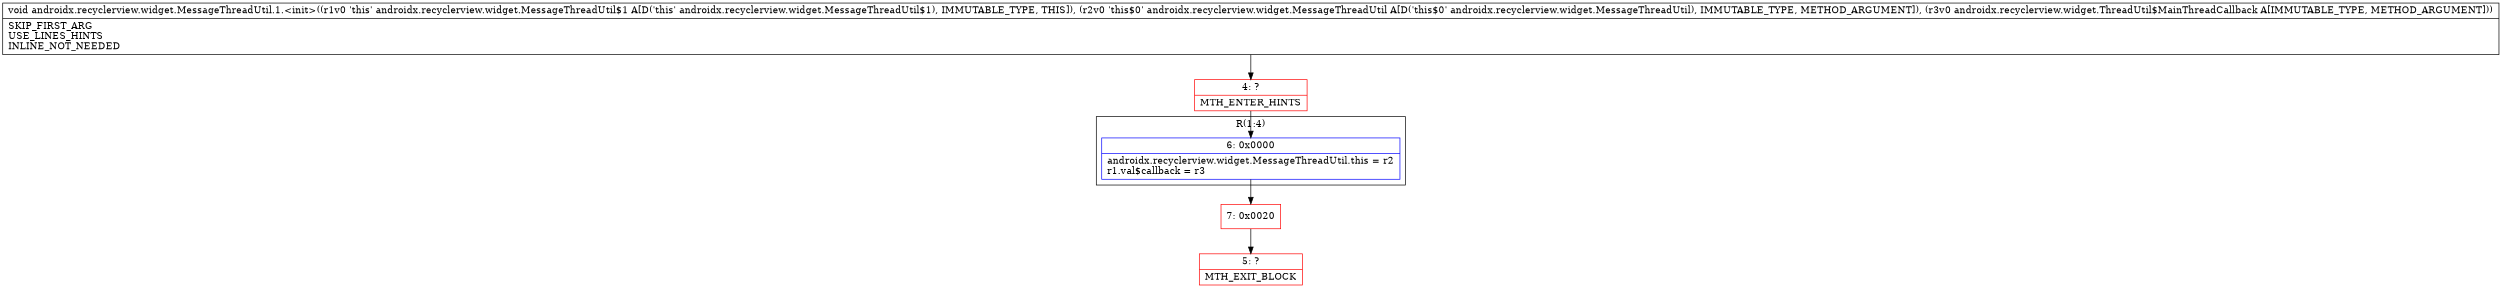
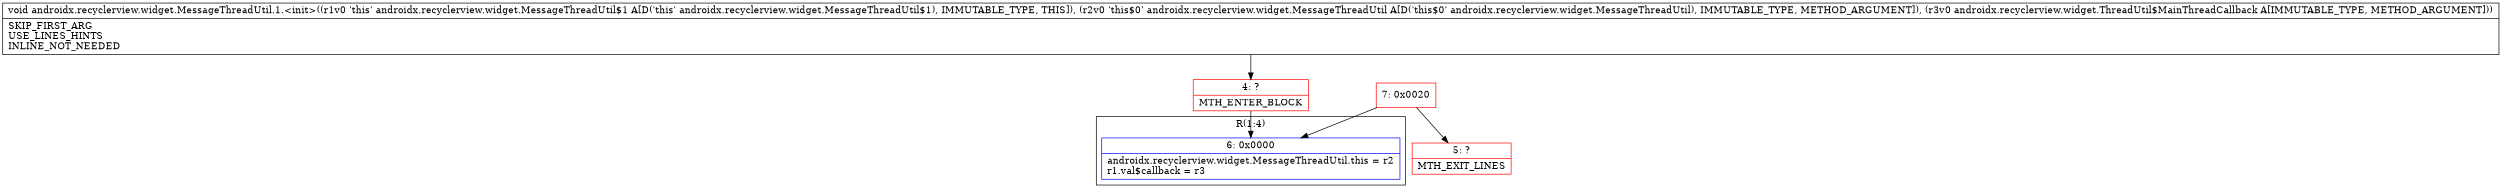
node "4: ?": text "MTH_ENTER_HINTS" -> "MTH_ENTER_BLOCK"
edge "6: 0x0000" -> "7: 0x0020": reversed
node "5: ?": text "MTH_EXIT_BLOCK" -> "MTH_EXIT_LINES"
